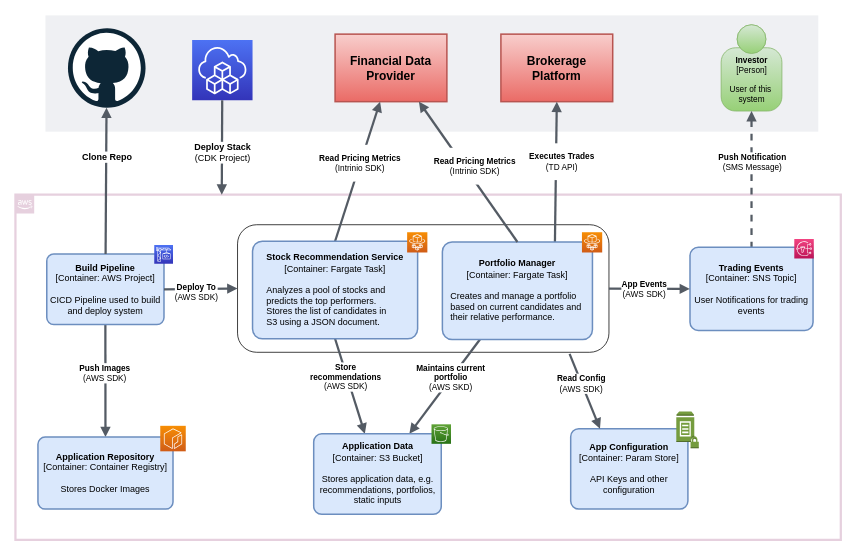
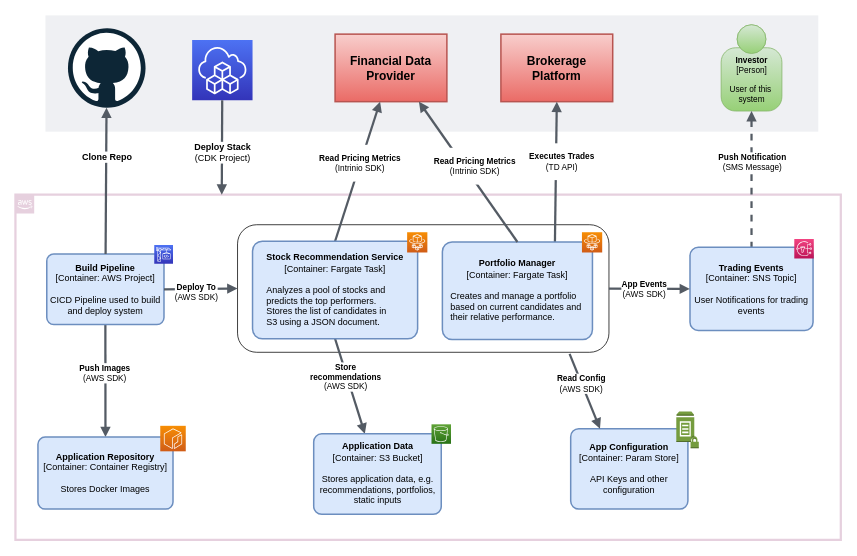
edge "Portfolio Manager [Container: Fargate Task] Creates and manage a portfolio based on current candidates and their relative performance." -> "Application Data [Container: S3 Bucket] Stores application data, e.g. recommendations, portfolios, static inputs": removed, label "Maintains current portfolio (AWS SKD)"
